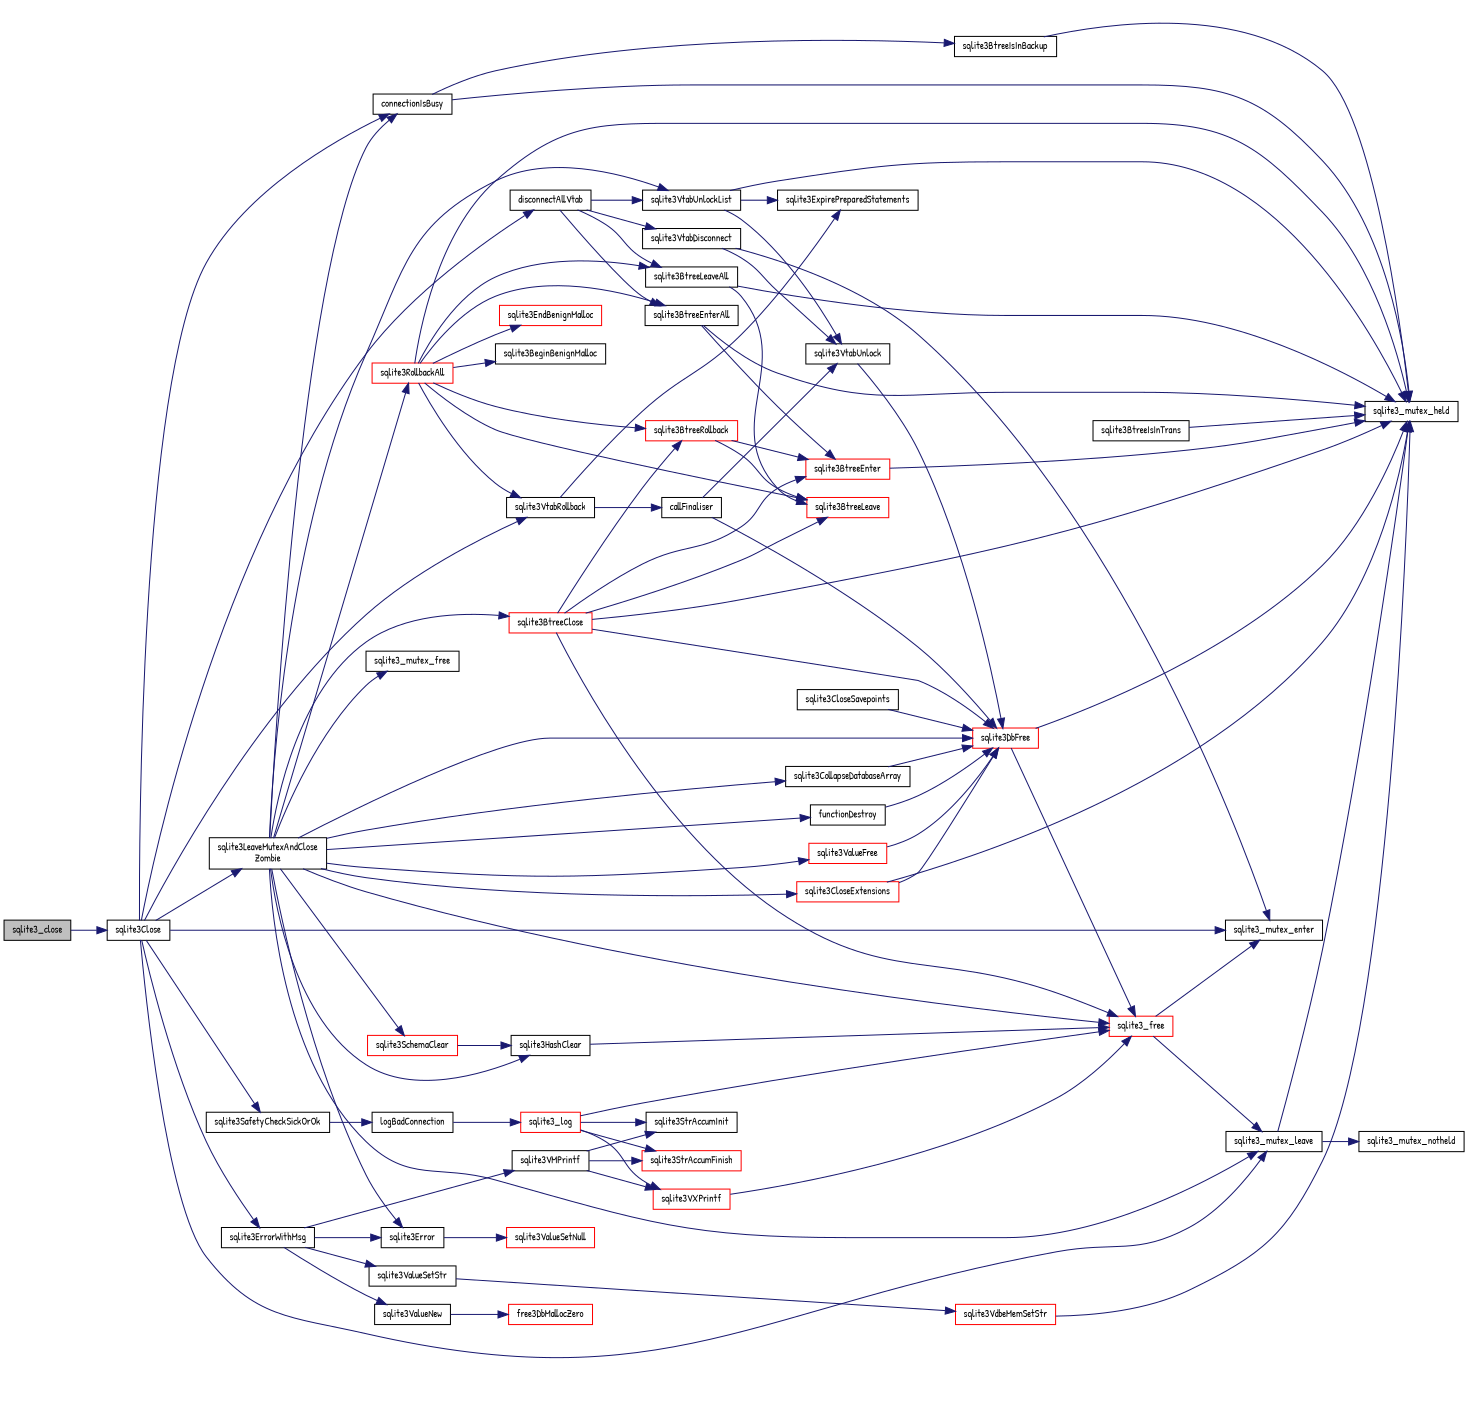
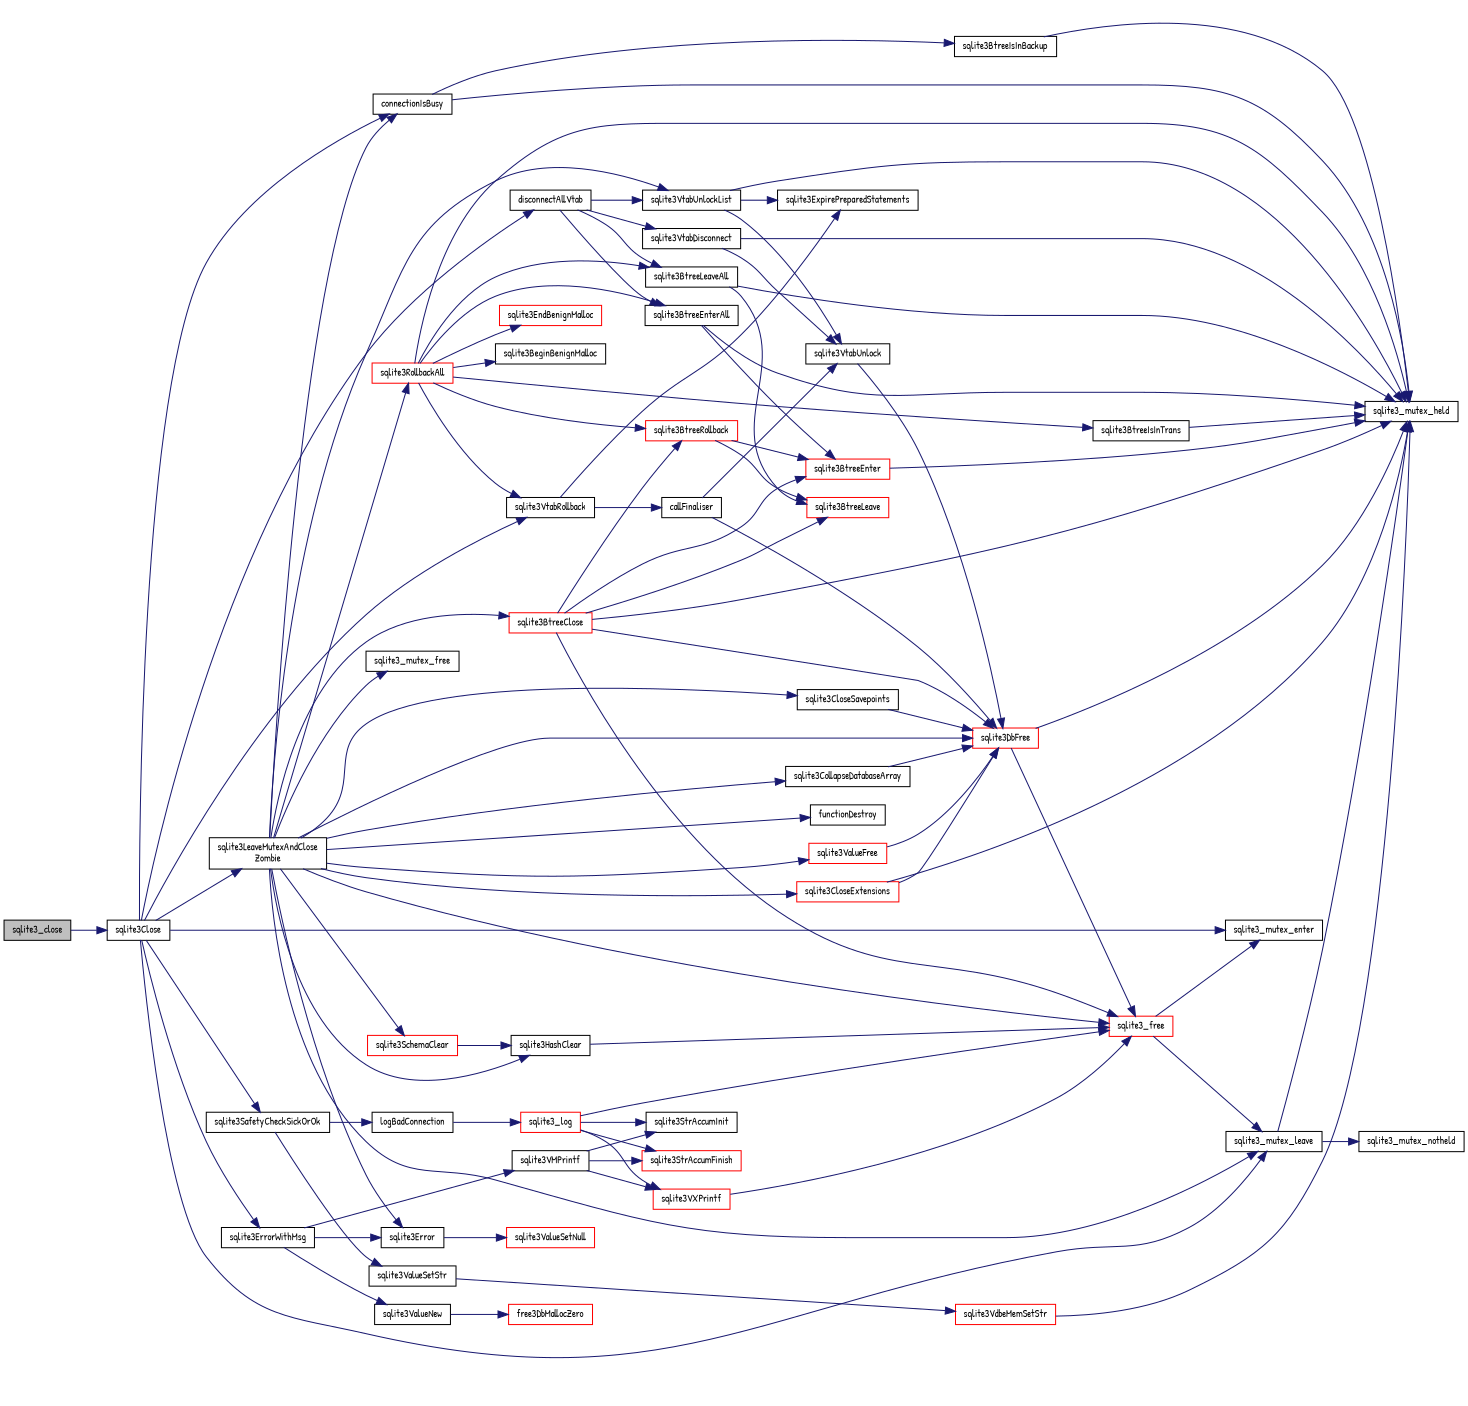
edge "sqlite3RollbackAll" -> "sqlite3BtreeLeave": now "sqlite3RollbackAll" -> "sqlite3BtreeIsInTrans"
edge "sqlite3VtabDisconnect" -> "sqlite3_mutex_enter": now "sqlite3VtabDisconnect" -> "sqlite3_mutex_held"
edge "sqlite3LeaveMutexAndClose Zombie" -> "sqlite3CloseSavepoints": added
edge "functionDestroy" -> "sqlite3DbFree": removed
edge "sqlite3ErrorWithMsg" -> "sqlite3ValueSetStr": now "sqlite3SafetyCheckSickOrOk" -> "sqlite3ValueSetStr"
